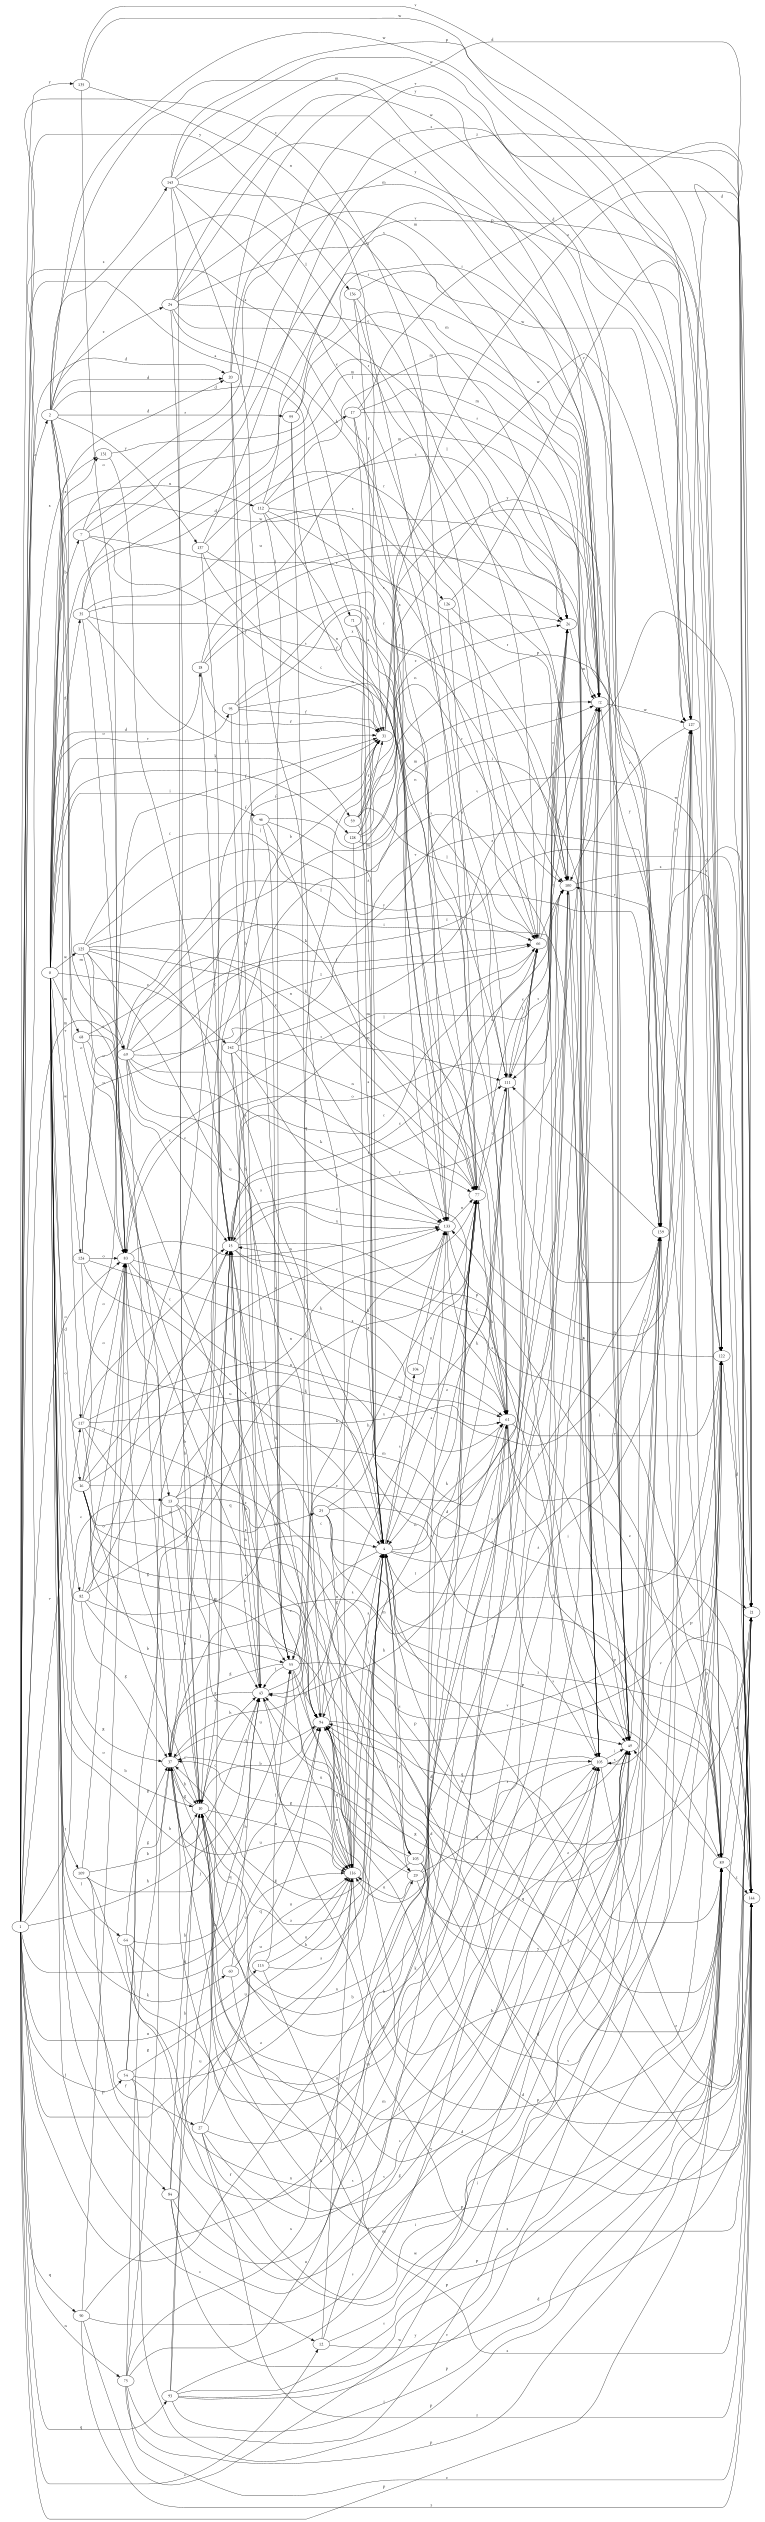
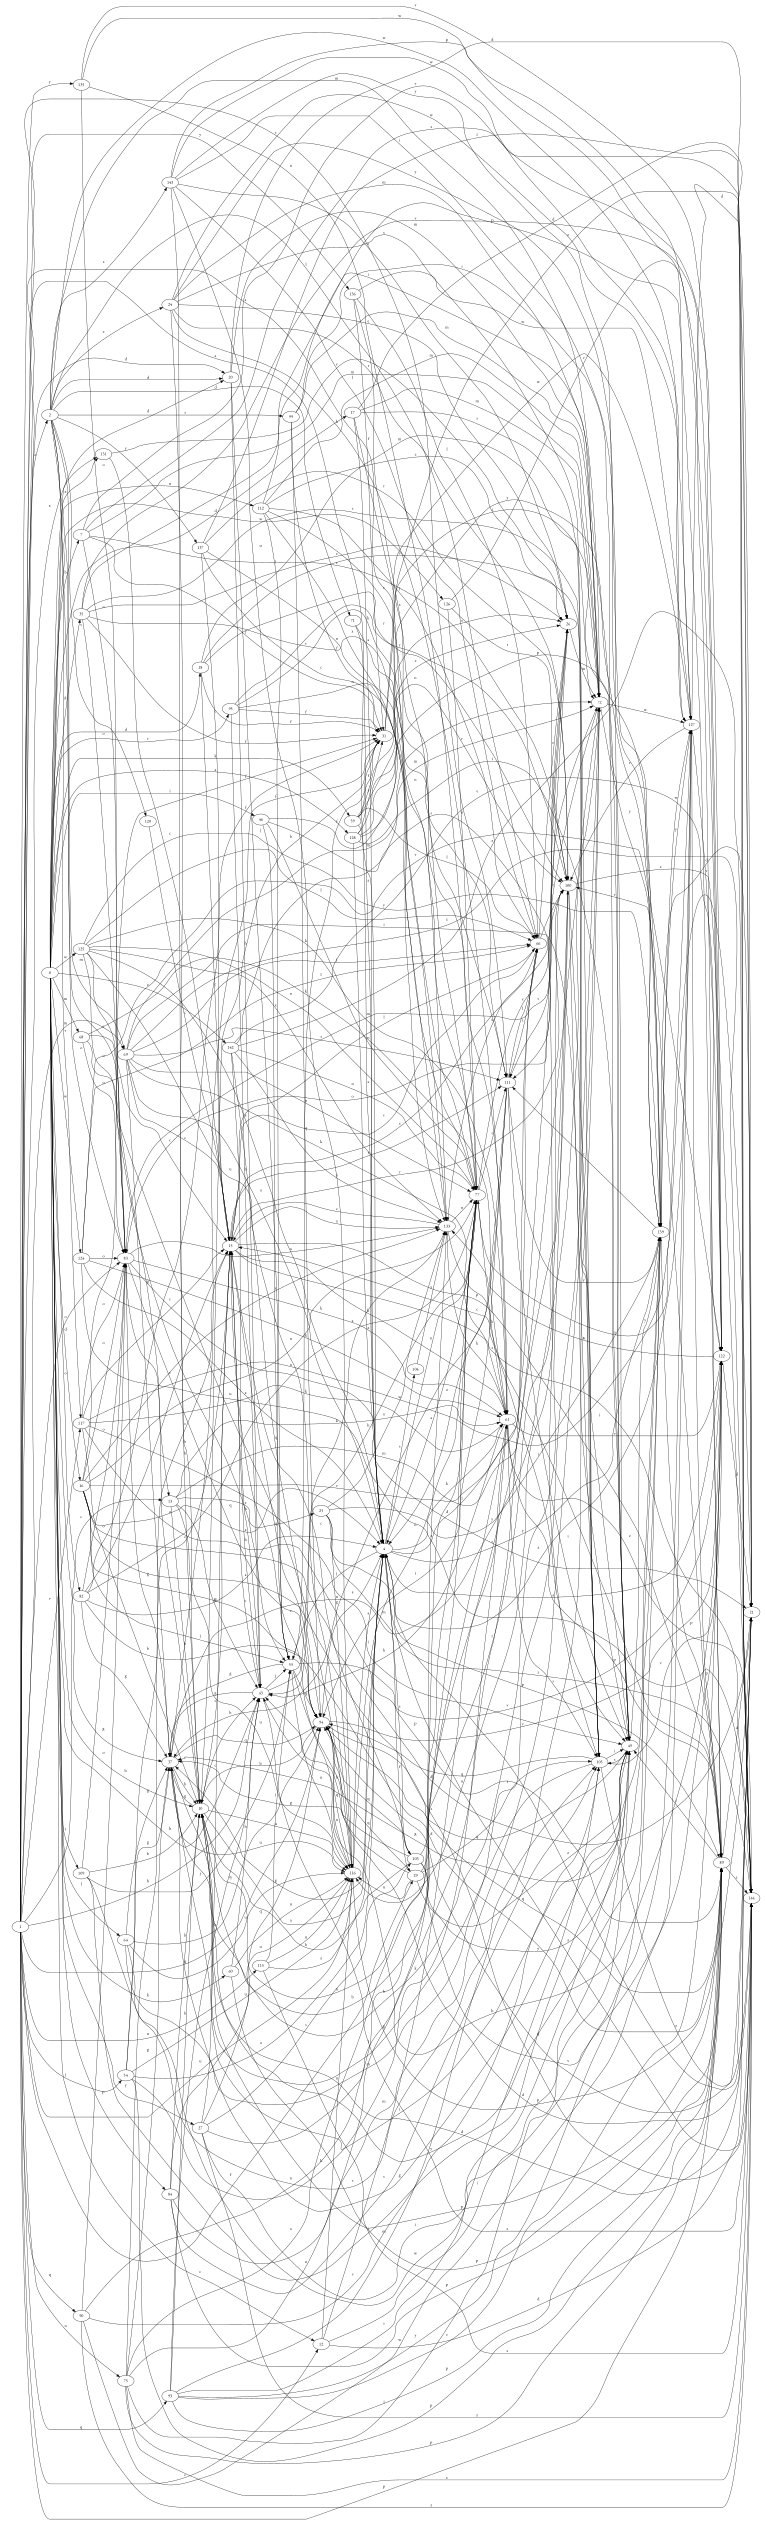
node "120": added
edge "55" -> "43": reversed
edge "27" -> "105": now "27" -> "103"
